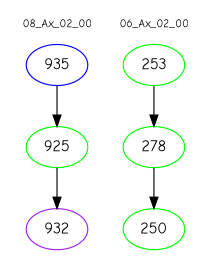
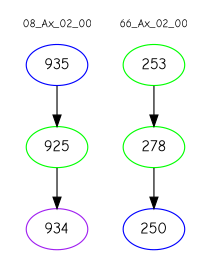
cluster "06_Ax_02_00": label "06_Ax_02_00" -> "66_Ax_02_00"
node "932": label "932" -> "934"
node "250": color green -> blue
